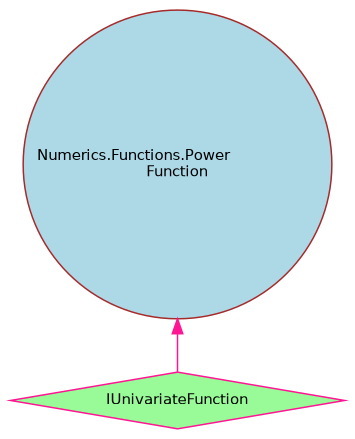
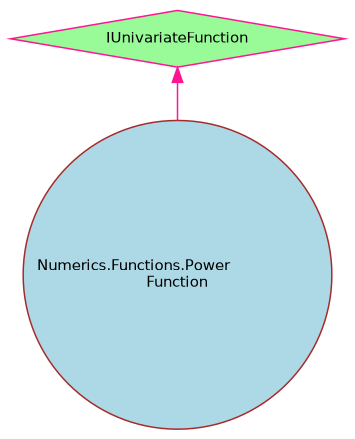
edge "IUnivariateFunction" -> "Numerics.Functions.Power Function": reversed
